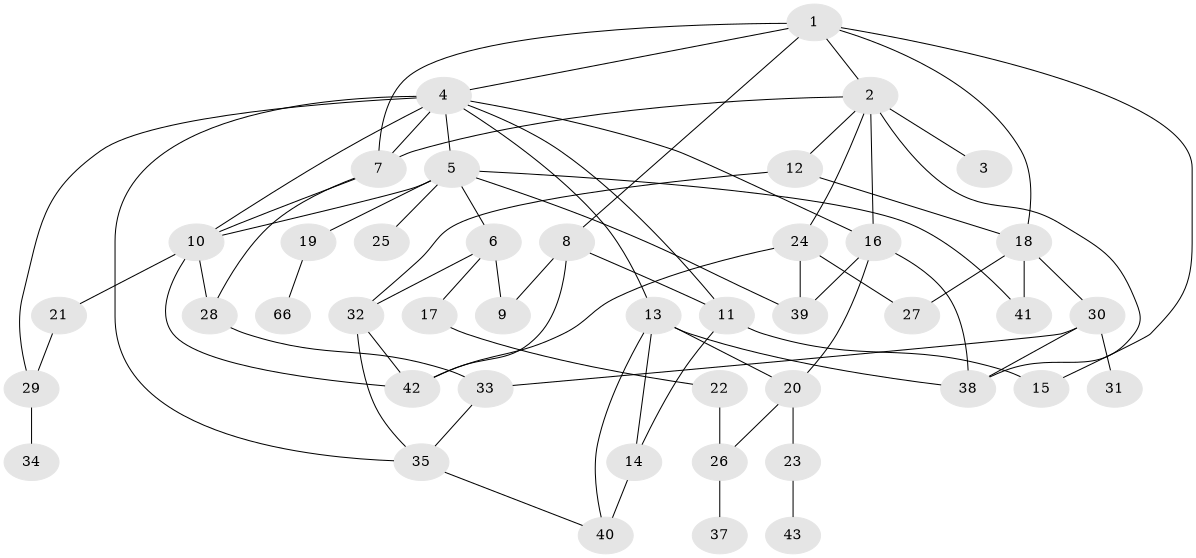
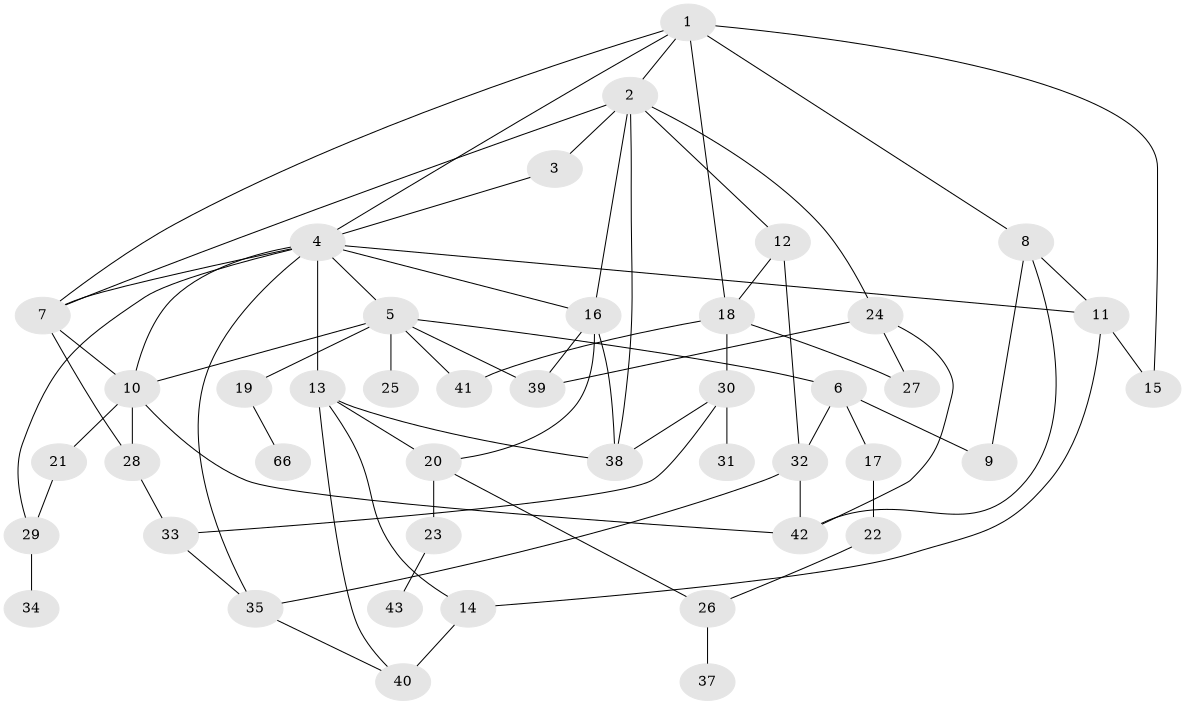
edge "3" -- "4": added
